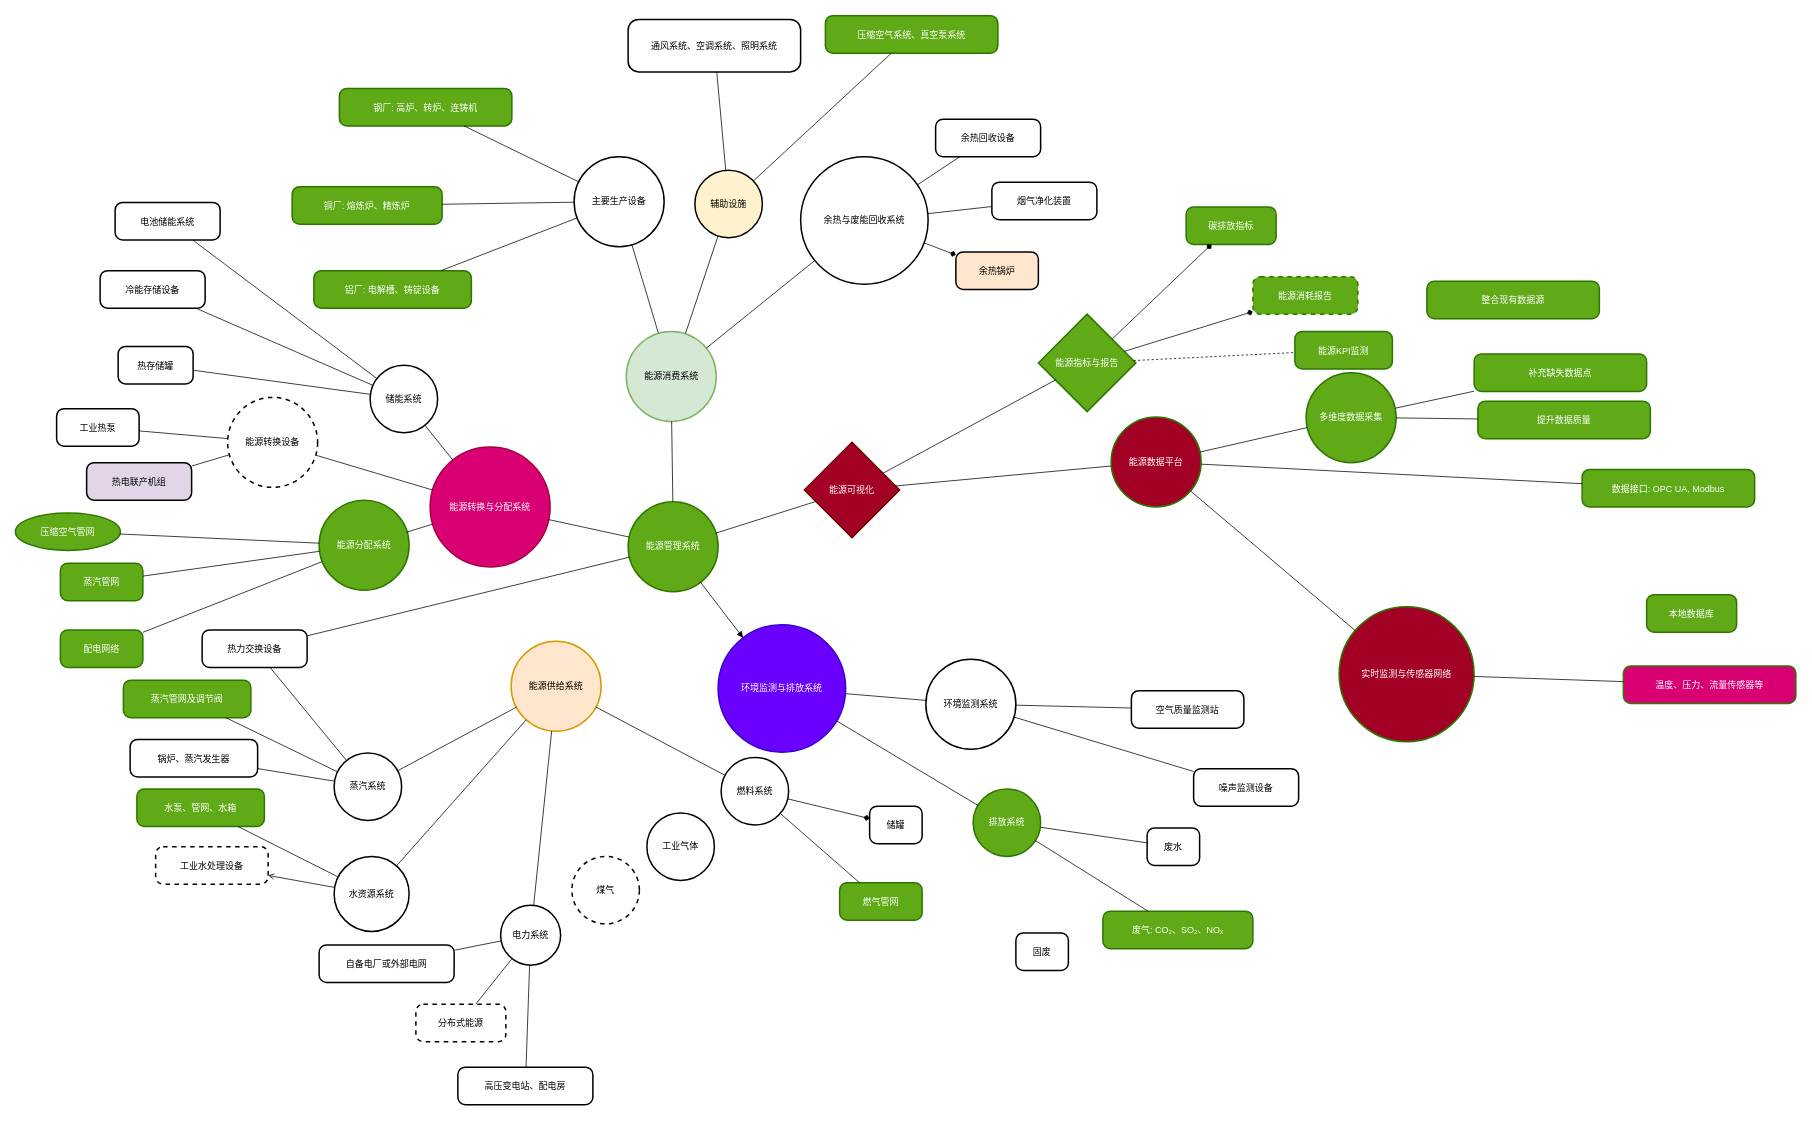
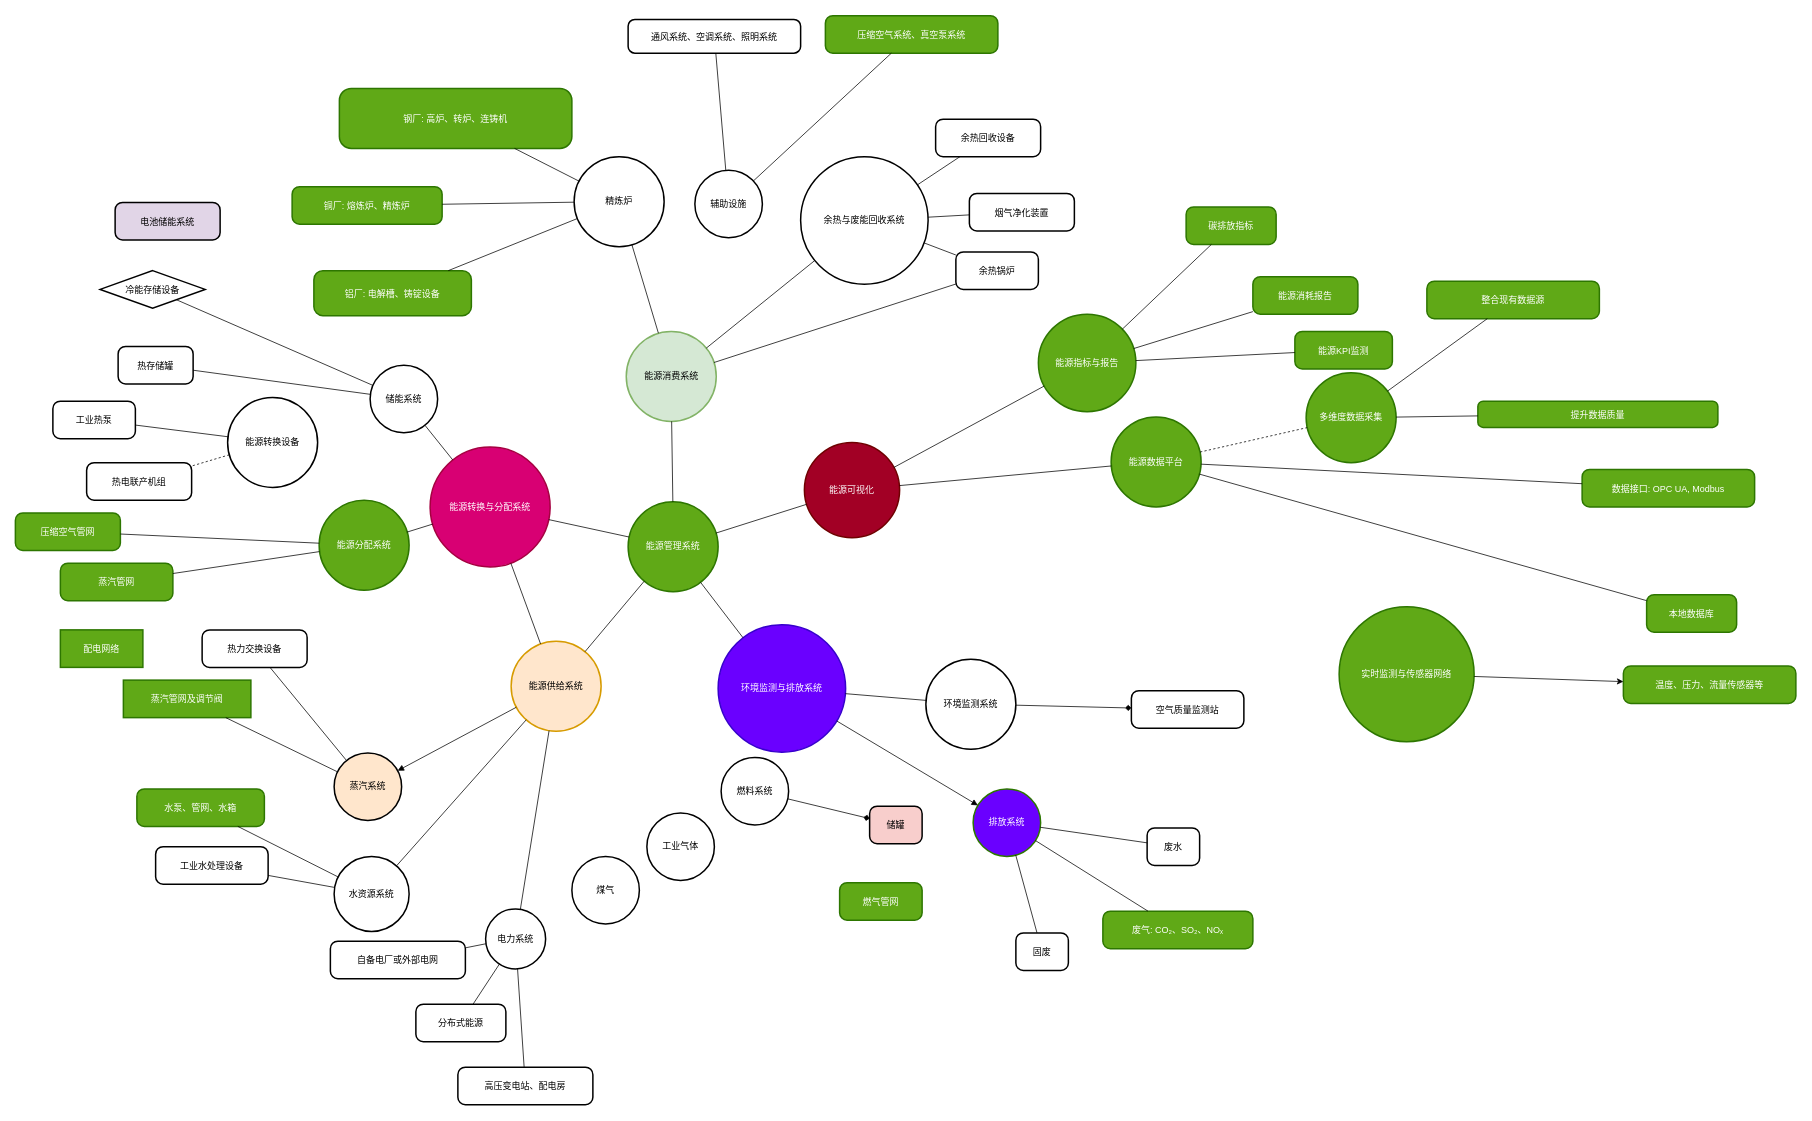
node "通风系统、空调系统、照明系统": size 173x53 -> 173x34
node "钢厂: 高炉、转炉、连铸机": size 173x38 -> 233x60
node "主要生产设备": label "主要生产设备" -> "精炼炉"
node "烟气净化装置": moved (1044, 201) -> (1022, 212)
node "辅助设施": fillcolor #fff2cc -> #ffffff
node "电池储能系统": fillcolor #ffffff -> #e1d5e7
edge "能源指标与报告" -> "碳排放指标": arrowhead diamond -> none
edge "余热与废能回收系统" -> "余热锅炉": arrowhead diamond -> none
node "余热锅炉": fillcolor #ffe6cc -> #ffffff
edge "辅助设施" -- "能源消费系统": now "余热锅炉" -- "能源消费系统"
node "冷能存储设备": shape rounded rectangle -> diamond
node "铝厂: 电解槽、铸锭设备": size 158x38 -> 158x45
node "能源消耗报告": style dashed -> solid
edge "电池储能系统" -- "储能系统": removed
edge "能源指标与报告" -> "能源消耗报告": arrowhead diamond -> none
edge "能源KPI监测" -- "能源指标与报告": style dashed -> solid
edge "整合现有数据源" -- "多维度数据采集": added
node "能源指标与报告": shape diamond -> ellipse
node "补充缺失数据点": removed
edge "补充缺失数据点" -- "多维度数据采集": removed
node "提升数据质量": size 173x38 -> 240x26
node "工业热泵": moved (98, 427) -> (94, 420)
edge "多维度数据采集" -- "能源数据平台": style solid -> dashed
node "能源转换设备": style dashed -> solid
edge "能源转换设备" -- "热电联产机组": style solid -> dashed
node "能源数据平台": fillcolor #a20025 -> #60a917
edge "能源转换设备" -- "能源转换与分配系统": now "能源供给系统" -- "能源转换与分配系统"
node "热电联产机组": fillcolor #e1d5e7 -> #ffffff
node "能源可视化": shape diamond -> ellipse
node "压缩空气管网": shape ellipse -> rounded rectangle
edge "能源数据平台" -- "本地数据库": added
edge "能源数据平台" -- "实时监测与传感器网络": removed
node "蒸汽管网": size 83x38 -> 113x38
edge "能源管理系统" -- "热力交换设备": now "能源管理系统" -- "能源供给系统"
edge "能源分配系统" -- "配电网络": removed
edge "能源管理系统" -> "环境监测与排放系统": arrowhead block -> none
node "配电网络": shape rounded rectangle -> rectangle
node "实时监测与传感器网络": fillcolor #a20025 -> #60a917
edge "实时监测与传感器网络" -- "温度、压力、流量传感器等": arrowhead none -> classic
node "温度、压力、流量传感器等": fillcolor #d80073 -> #60a917
node "蒸汽管网及调节阀": shape rounded rectangle -> rectangle
edge "环境监测系统" -- "空气质量监测站": arrowhead none -> diamond
edge "能源供给系统" -- "燃料系统": removed
edge "环境监测系统" -- "噪声监测设备": removed
node "锅炉、蒸汽发生器": removed
edge "能源供给系统" -- "蒸汽系统": arrowhead none -> block
edge "锅炉、蒸汽发生器" -- "蒸汽系统": removed
node "蒸汽系统": fillcolor #ffffff -> #ffe6cc
node "噪声监测设备": removed
edge "环境监测与排放系统" -- "排放系统": arrowhead none -> block
node "排放系统": fillcolor #60a917 -> #6a00ff
node "储罐": fillcolor #ffffff -> #f8cecc
edge "燃料系统" -- "燃气管网": removed
node "工业水处理设备": style dashed -> solid
edge "水资源系统" -> "工业水处理设备": arrowhead open -> none
node "煤气": style dashed -> solid
edge "排放系统" -- "固废": added
node "电力系统": moved (531, 935) -> (516, 939)
node "自备电厂或外部电网": moved (387, 963) -> (398, 960)
node "分布式能源": style dashed -> solid
